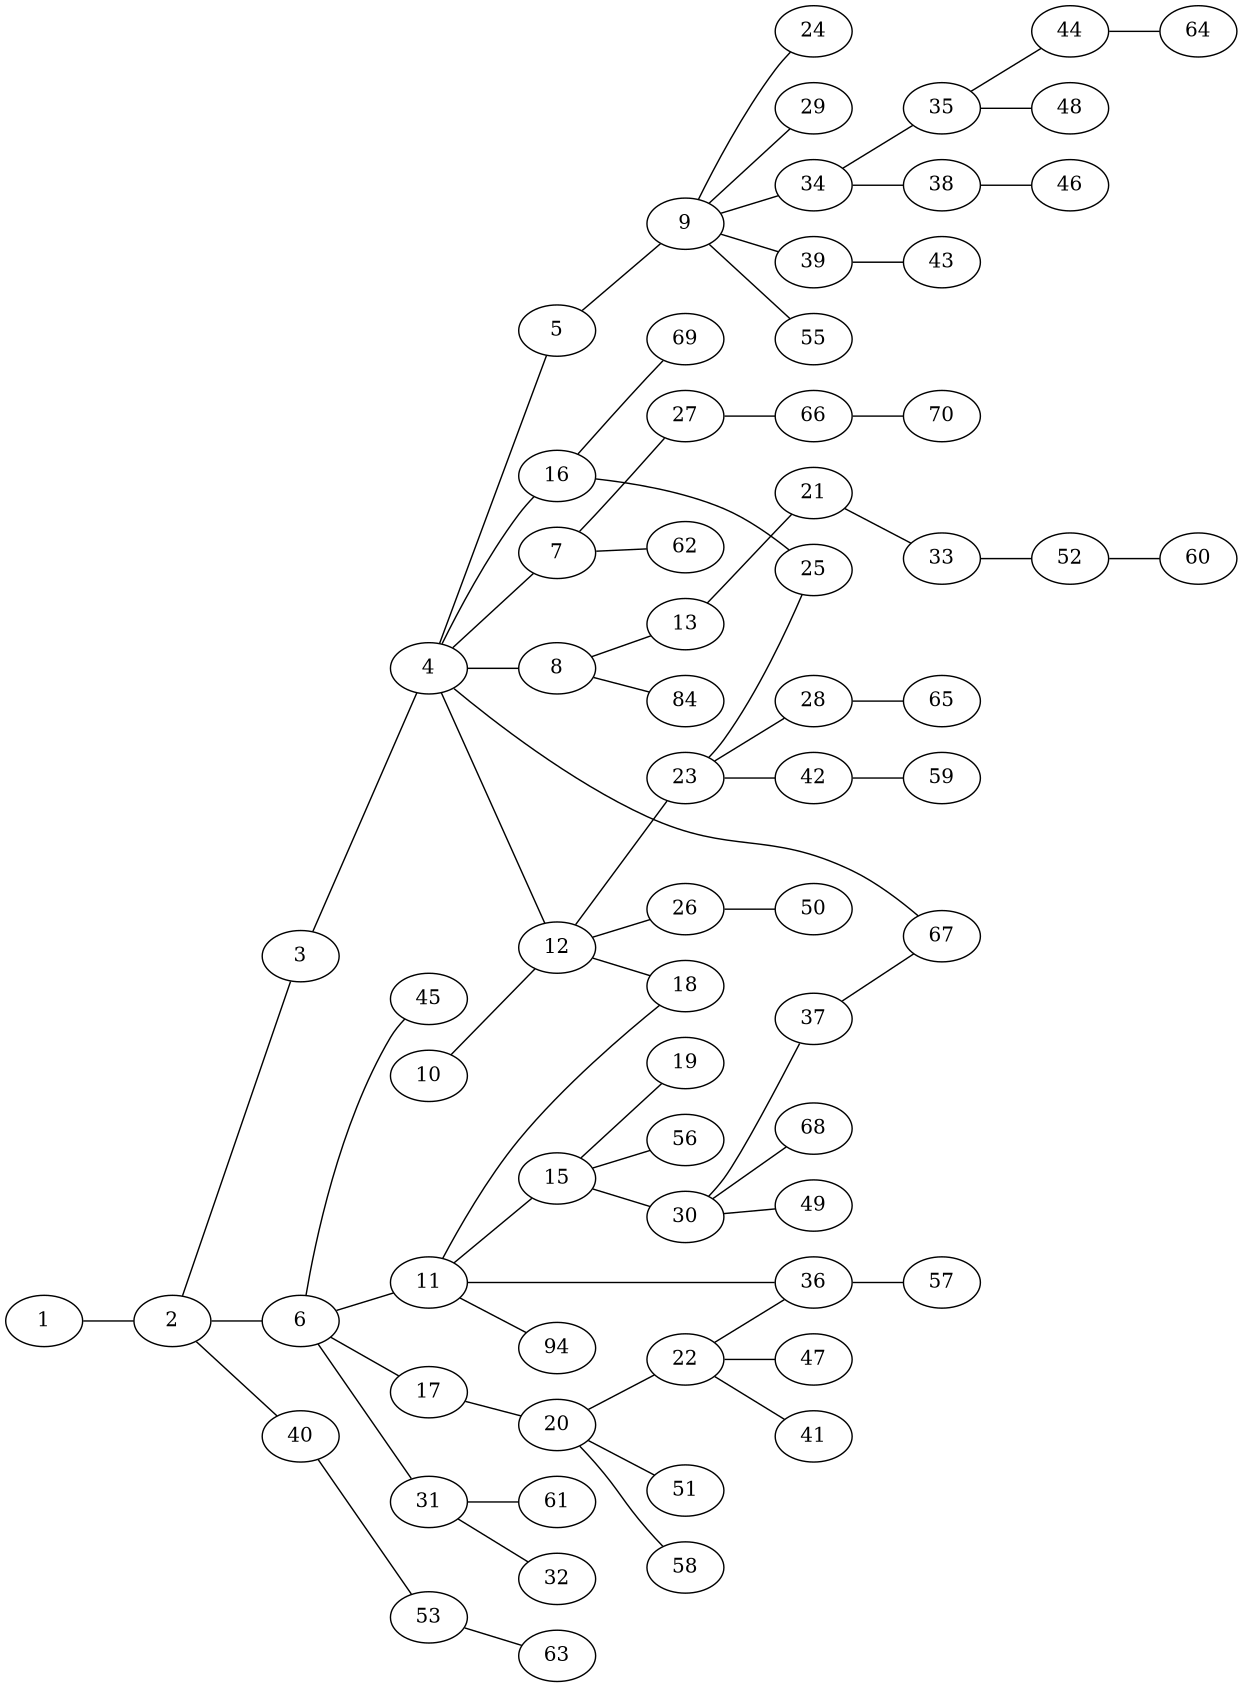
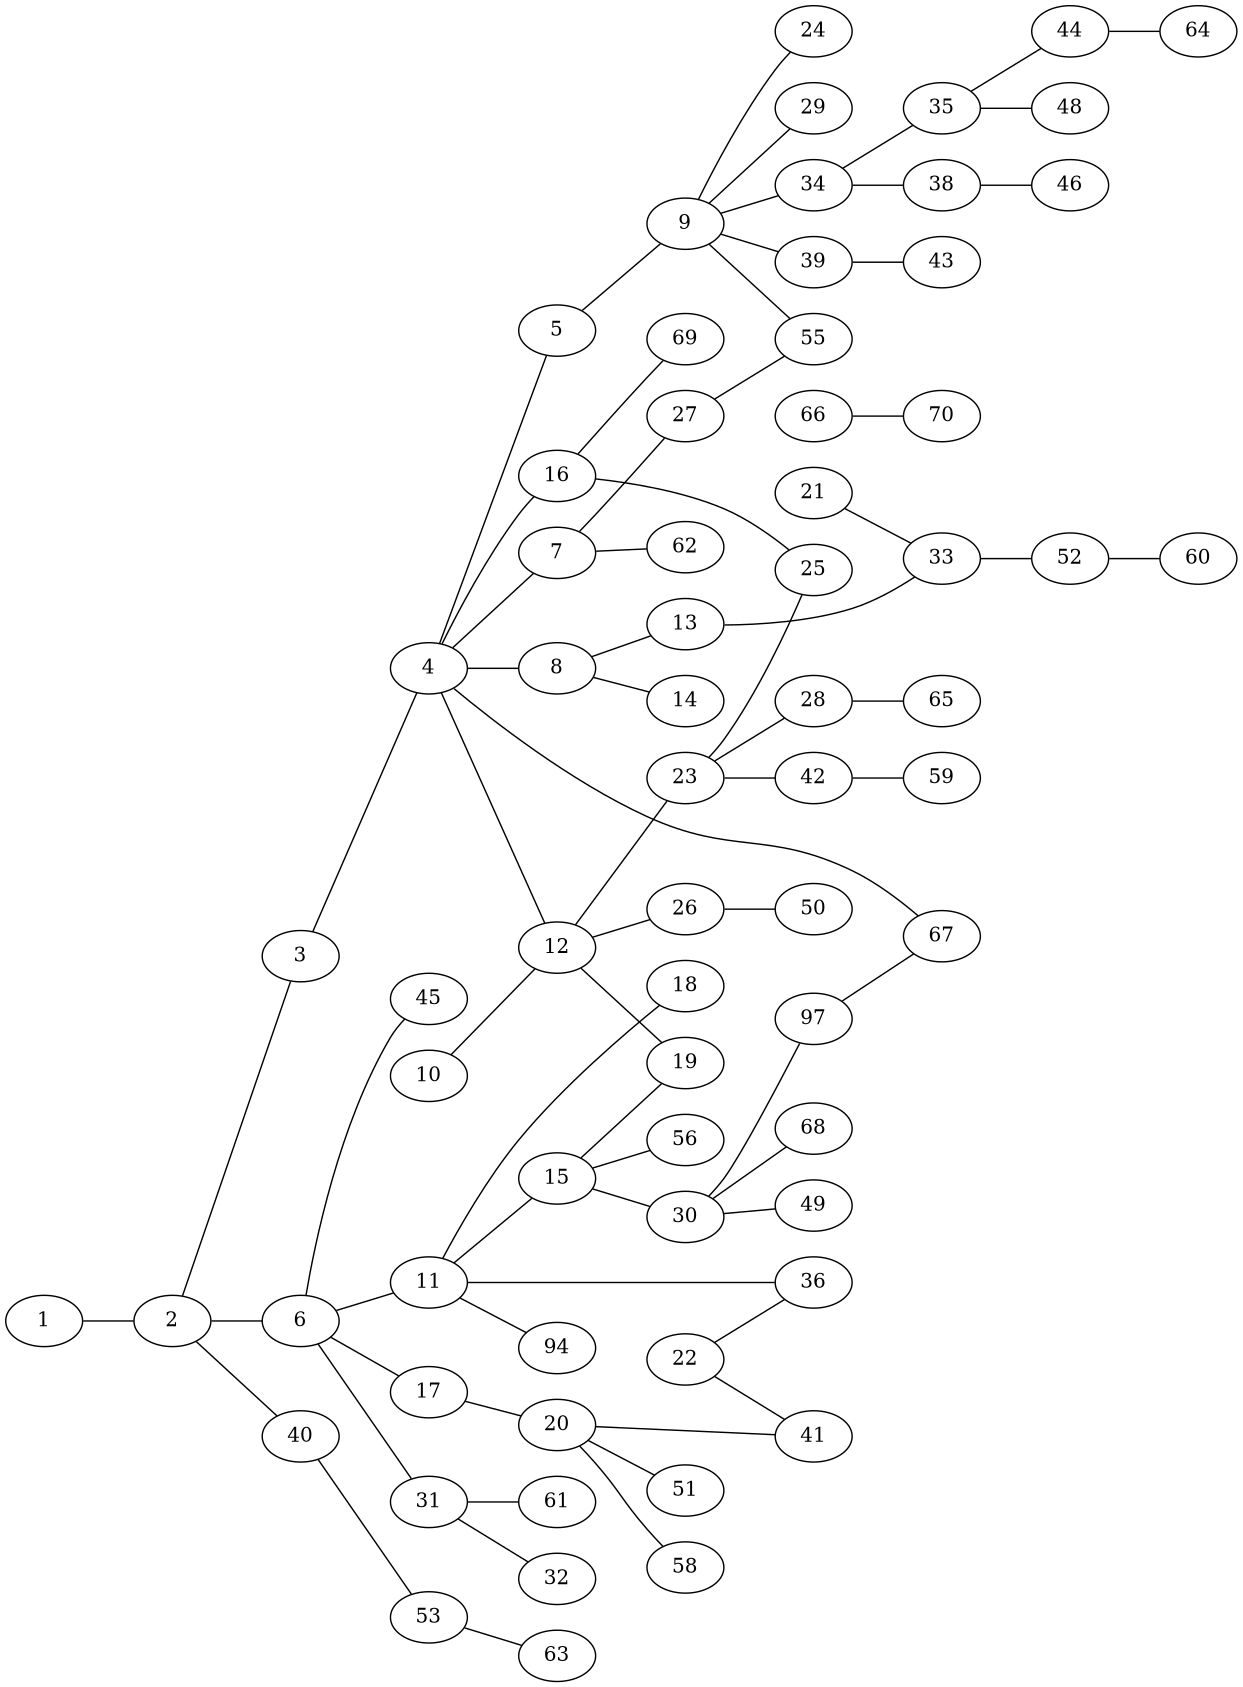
edge "27" -- "66": now "27" -- "55"
edge "21" -- "13": now "33" -- "13"
node "84": label "84" -> "14"
edge "12" -- "18": now "12" -- "19"
node "37": label "37" -> "97"
node "57": removed
node "47": removed
edge "22" -- "20": now "41" -- "20"
